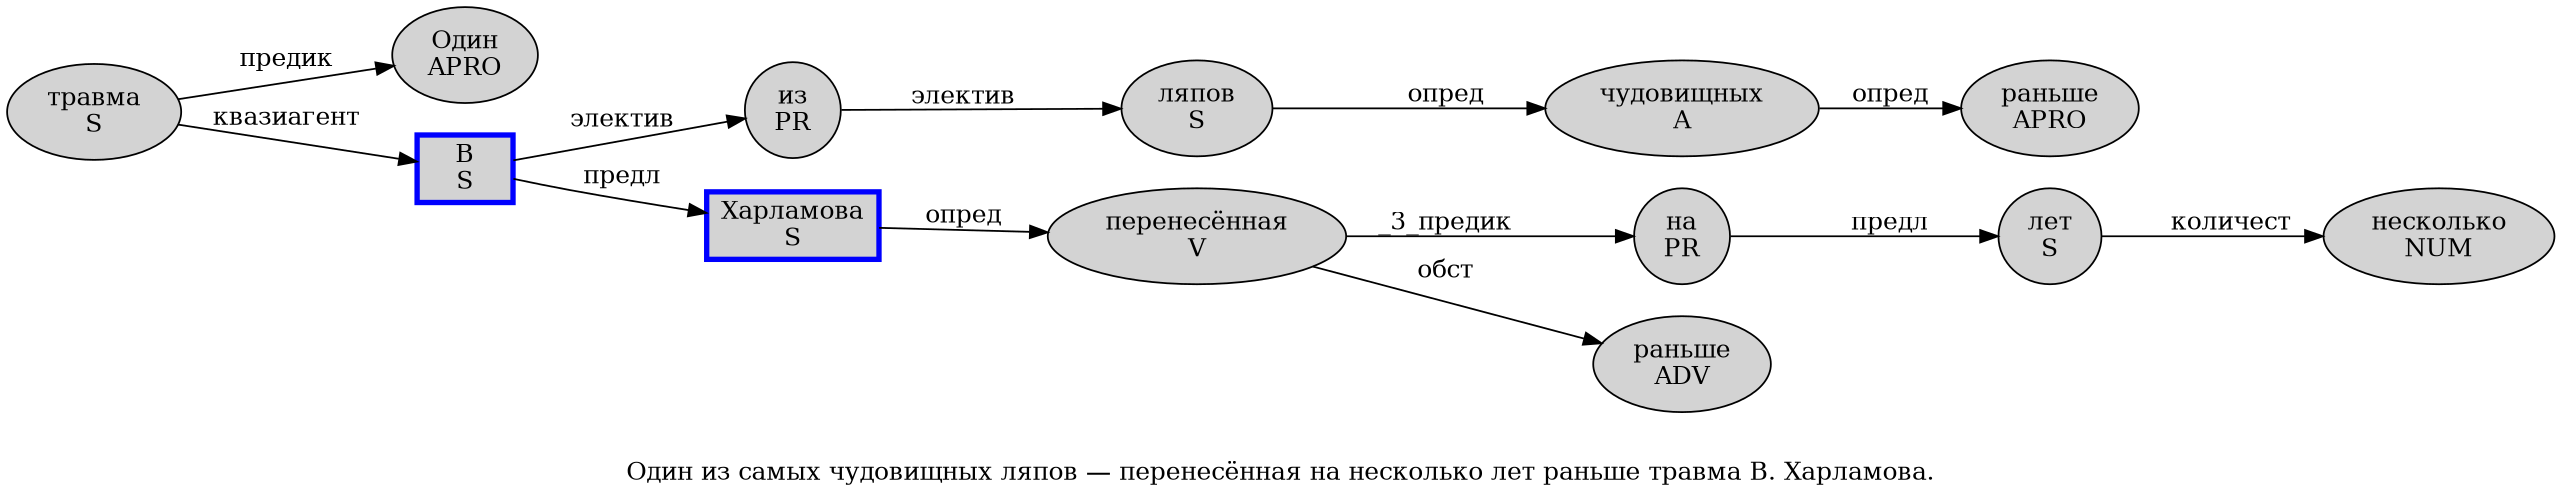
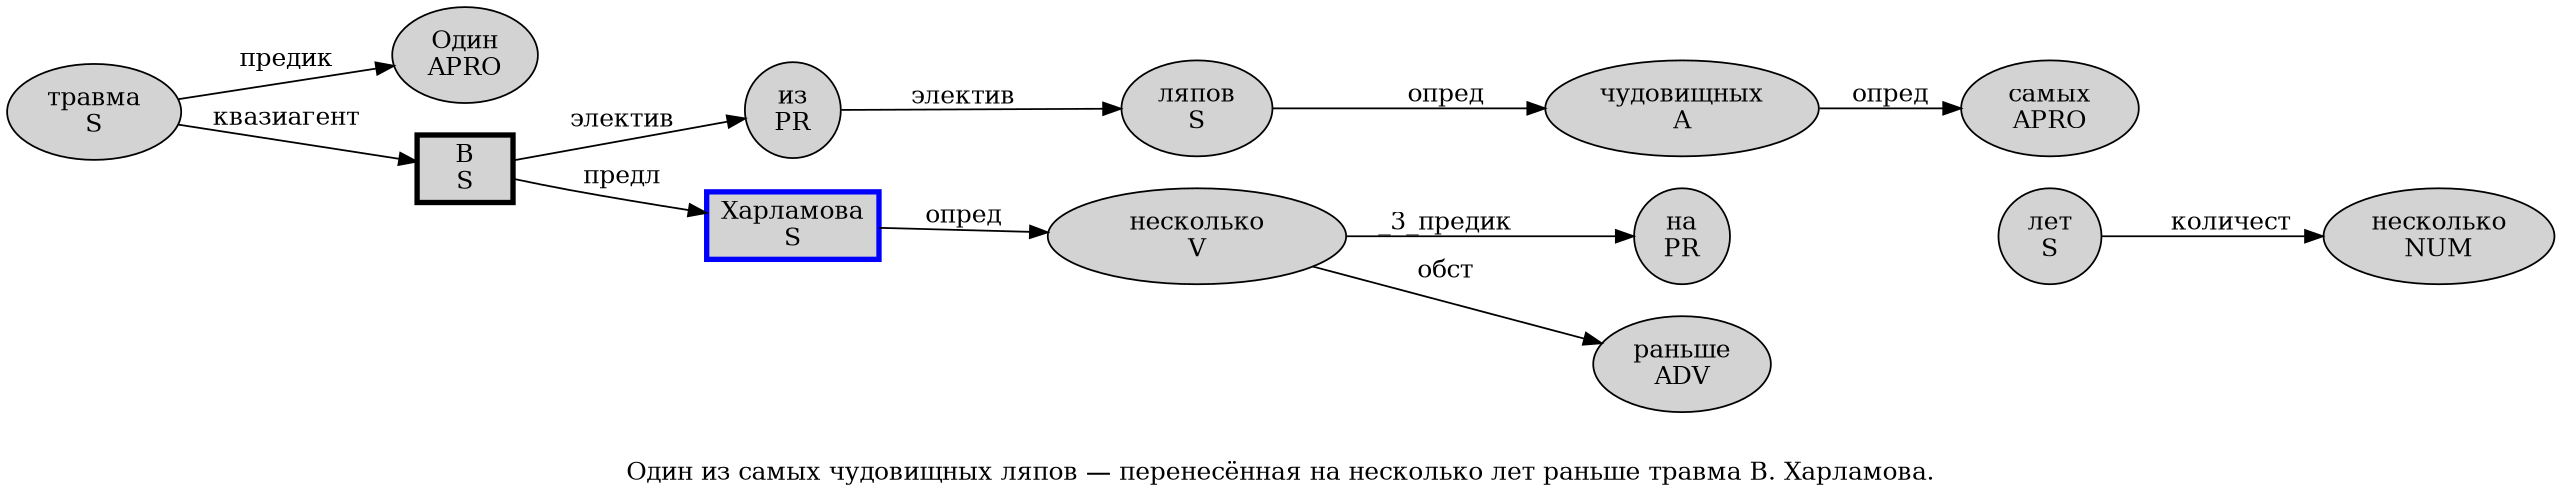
node "раньше APRO": label "раньше APRO" -> "самых APRO"
node "В S": color blue -> black
node "перенесённая V": label "перенесённая V" -> "несколько V"
edge "на PR" -> "лет S": removed, label "предл"
